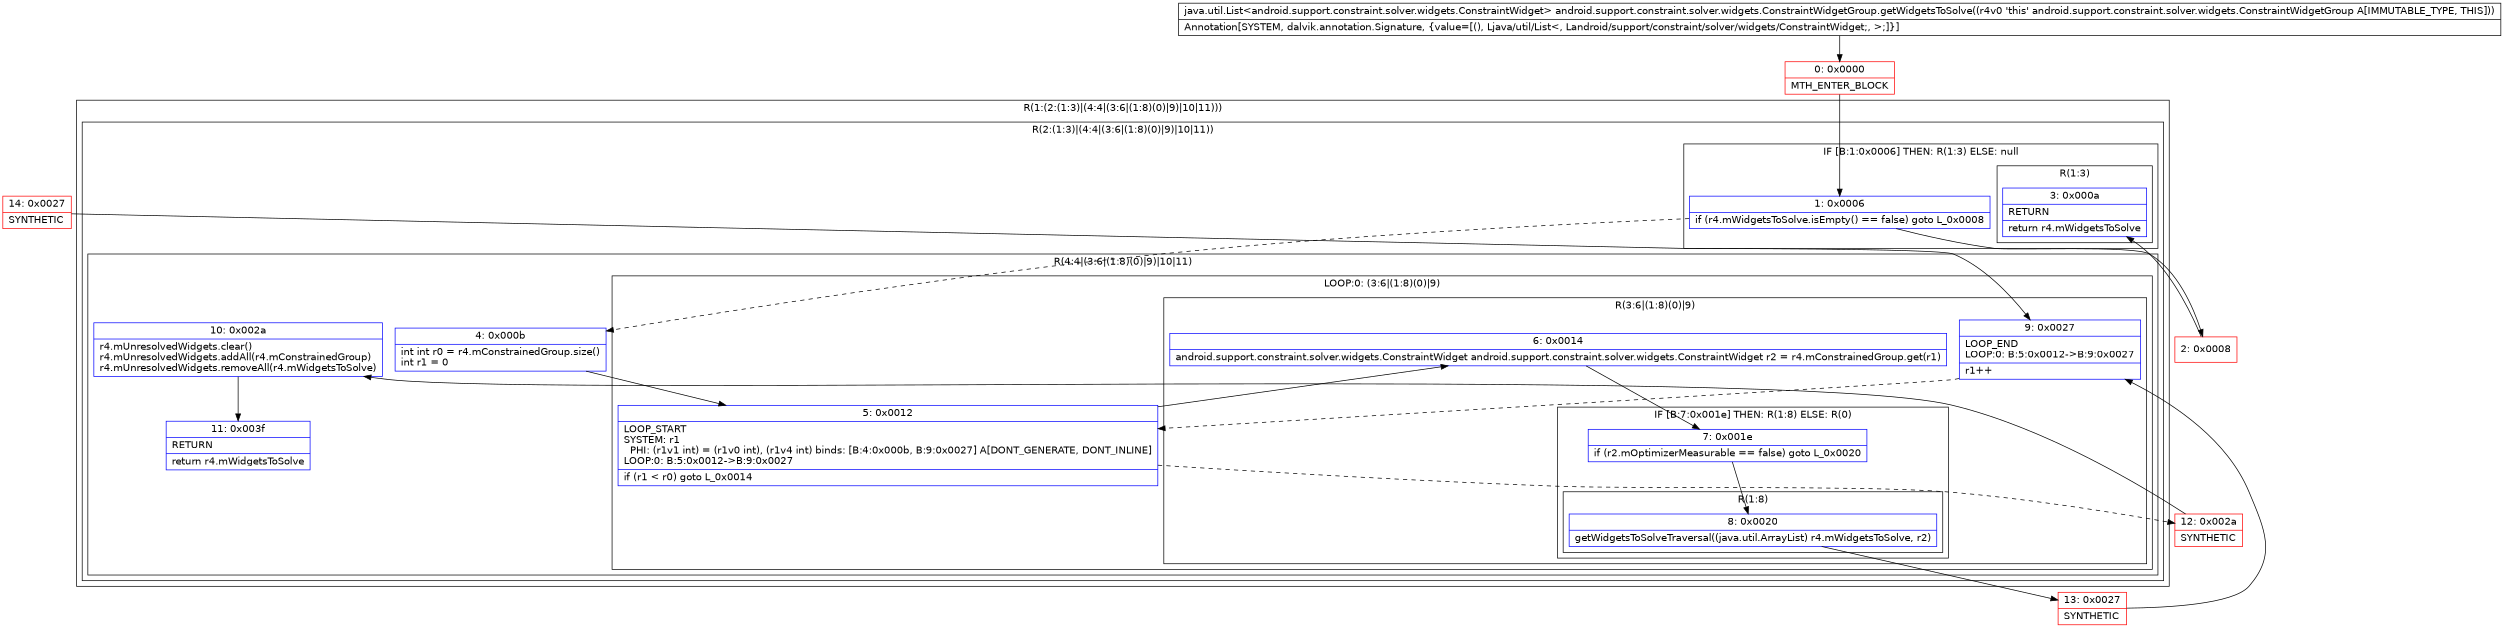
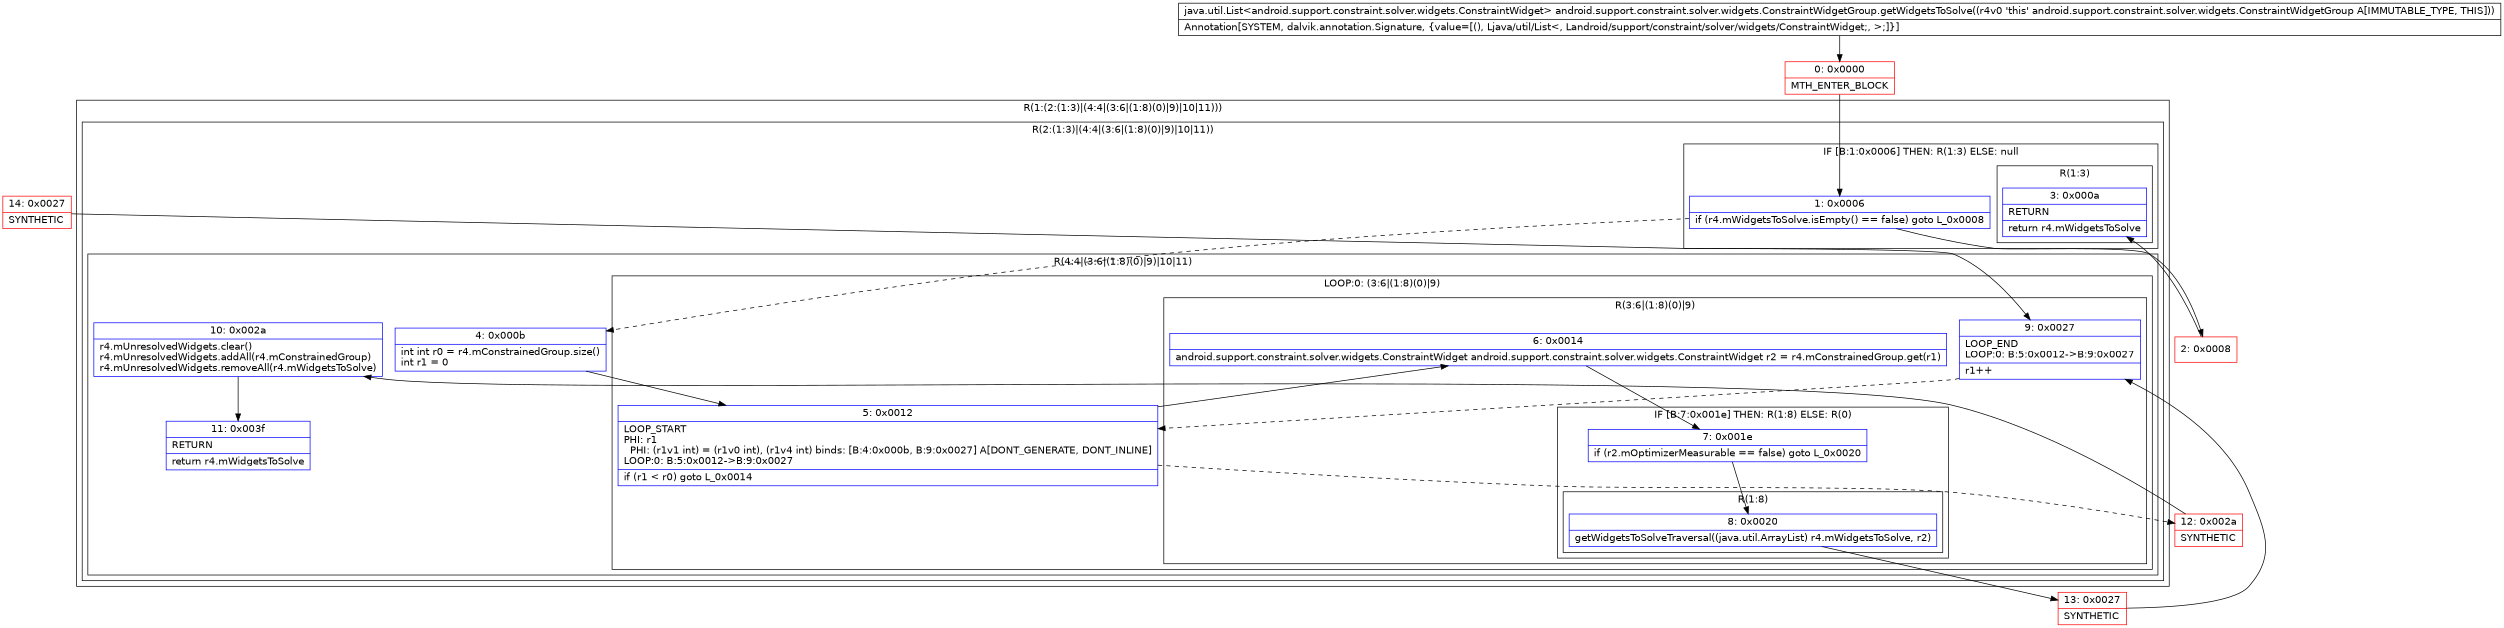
node "5: 0x0012": text "SYSTEM: r1" -> "PHI: r1"
